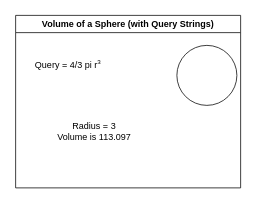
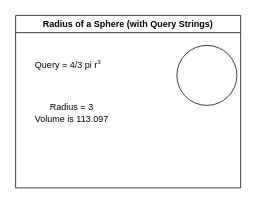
node "Volume of a Sphere (with Query Strings)": label "Volume of a Sphere (with Query Strings)" -> "Radius of a Sphere (with Query Strings)"
node "Radius = 3 Volume is 113.097": moved (94, 132) -> (72, 113)
